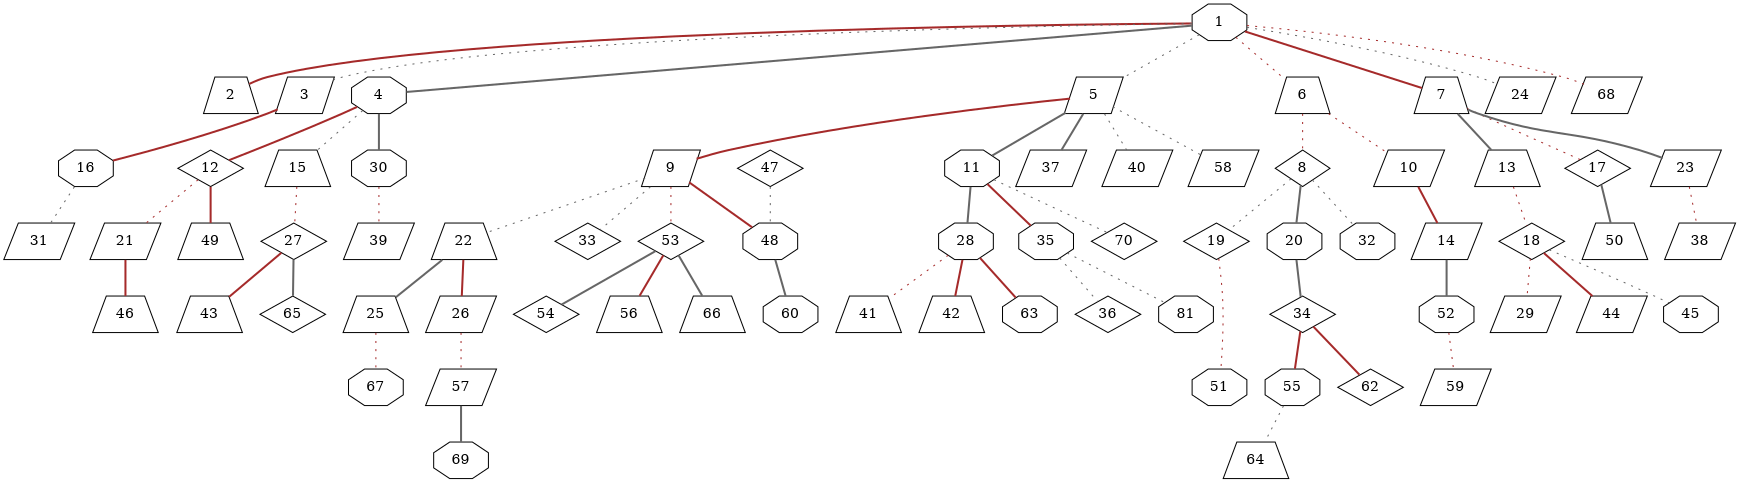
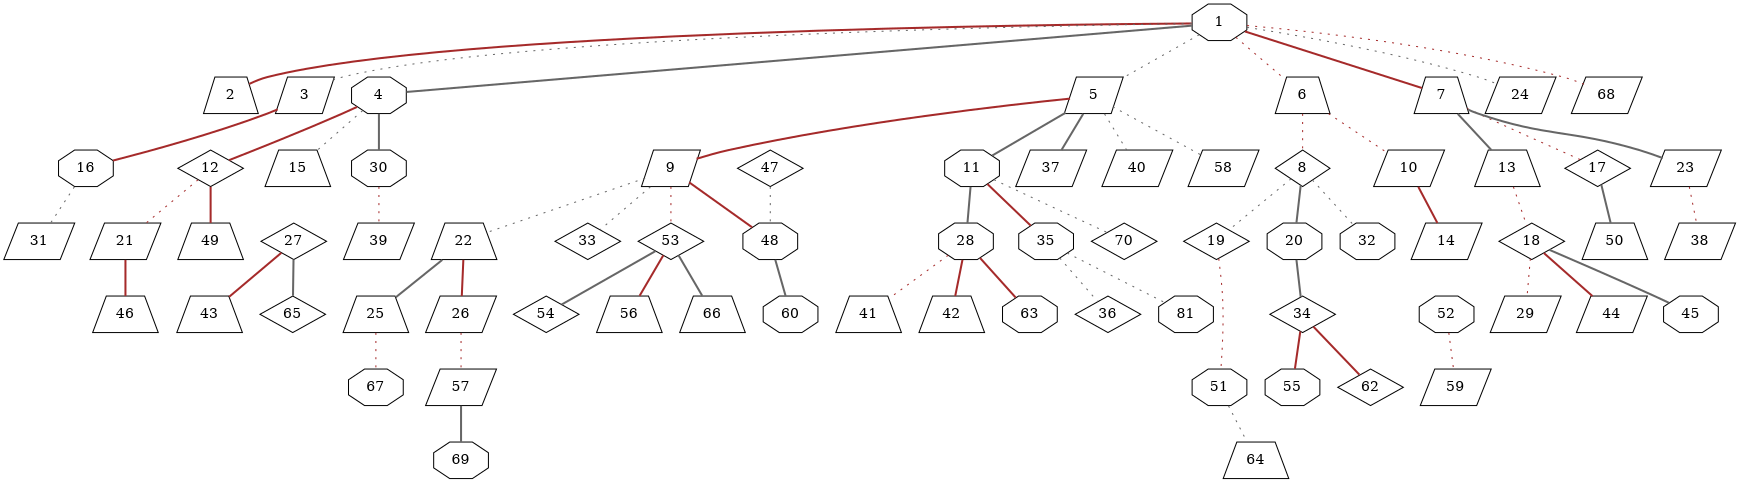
edge "15" -- "27": removed
edge "18" -- "45": style dotted -> bold
edge "14" -- "52": removed
edge "55" -- "64": now "51" -- "64"
